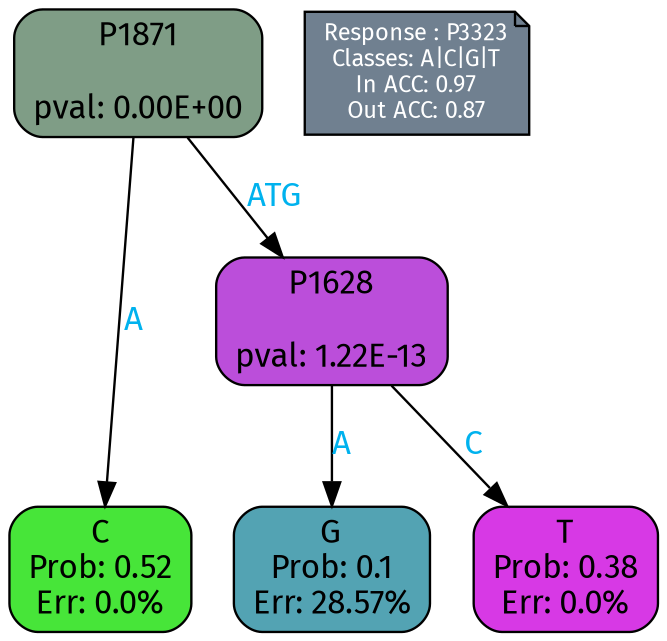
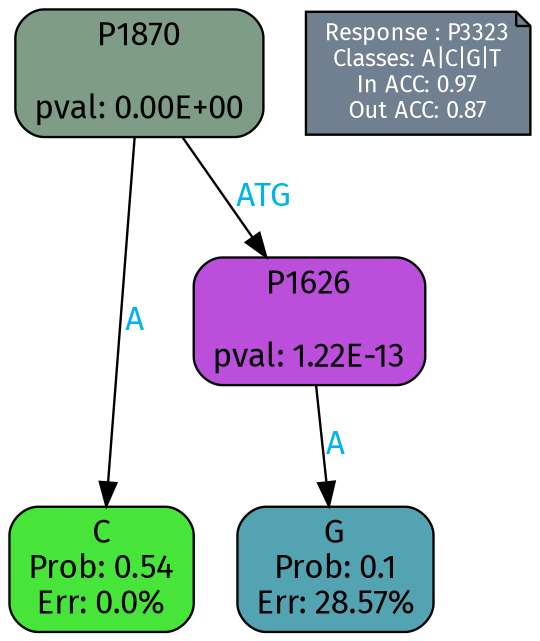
node "P1871 pval: 0.00E+00": label "P1871 pval: 0.00E+00" -> "P1870 pval: 0.00E+00"
node "P1628 pval: 1.22E-13": label "P1628 pval: 1.22E-13" -> "P1626 pval: 1.22E-13"
node "C Prob: 0.52 Err: 0.0%": label "C Prob: 0.52 Err: 0.0%" -> "C Prob: 0.54 Err: 0.0%"
node "T Prob: 0.38 Err: 0.0%": removed
